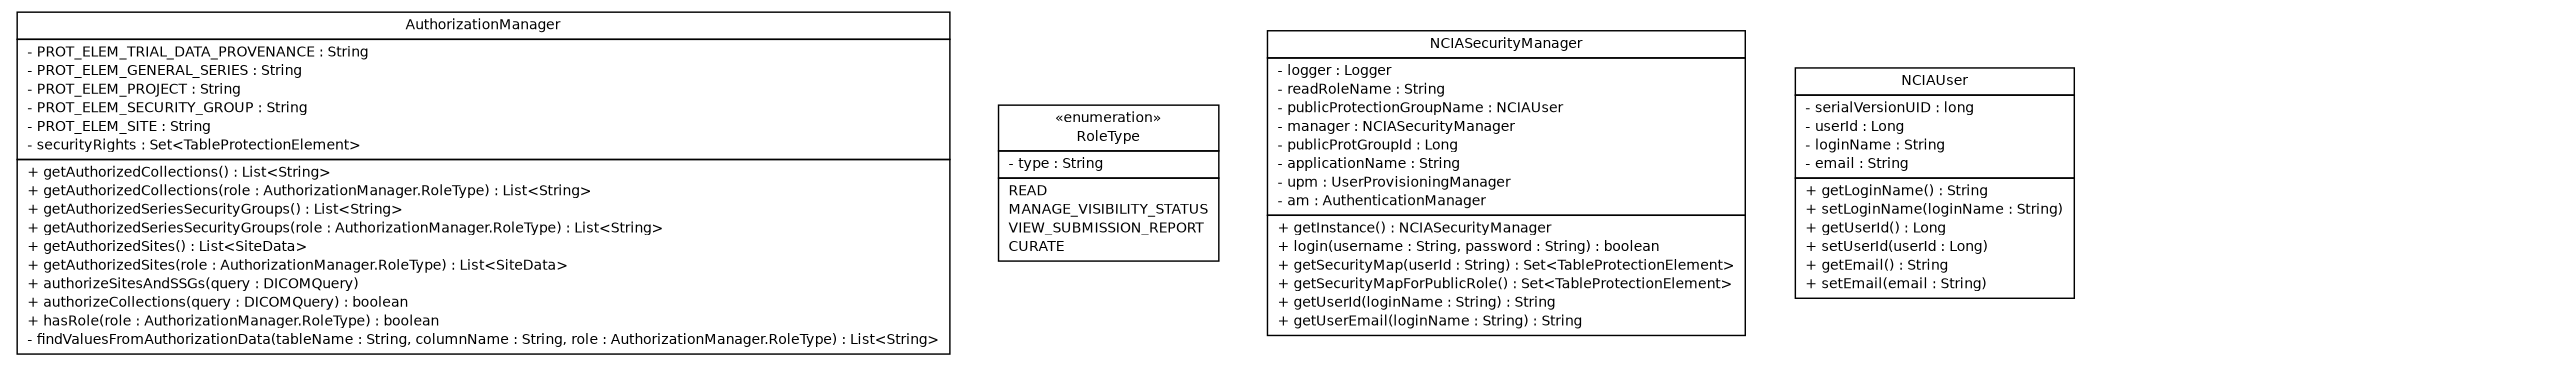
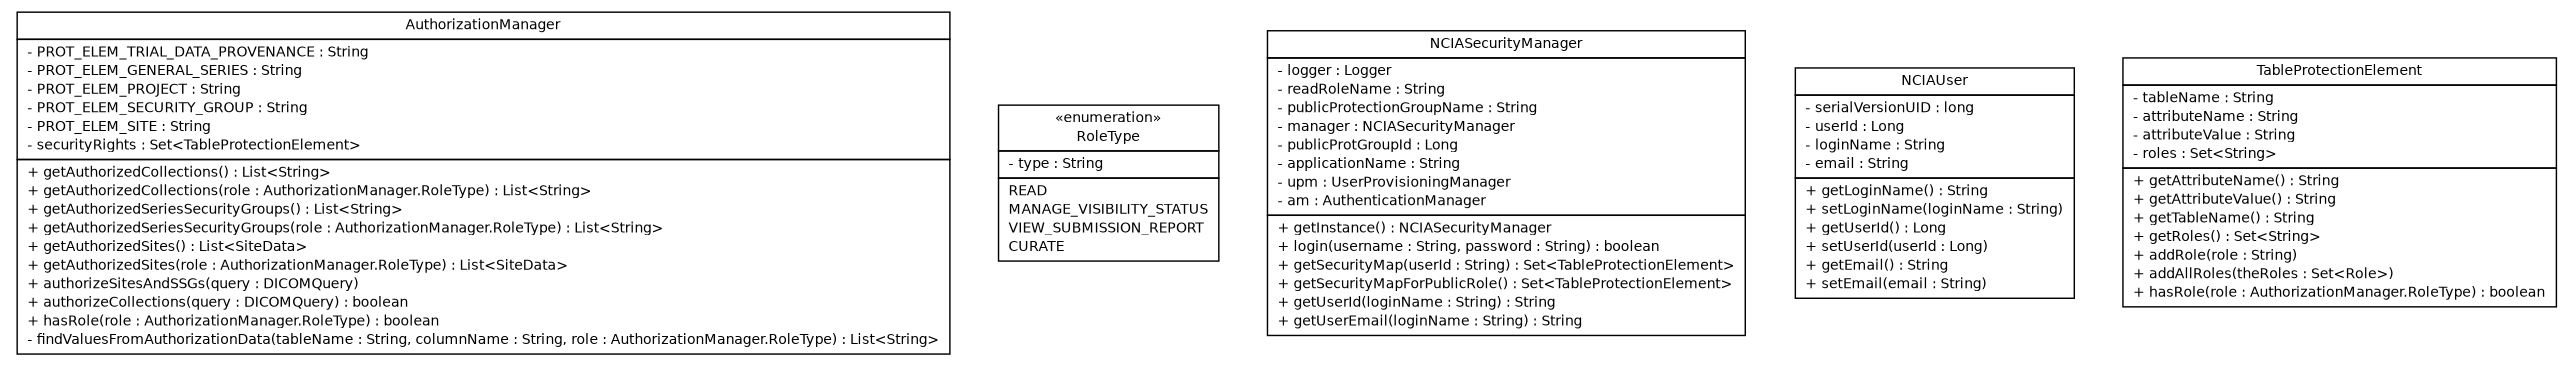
node "NCIASecurityManager": text "- publicProtectionGroupName : NCIAUser" -> "- publicProtectionGroupName : String"
node "TableProtectionElement": added
